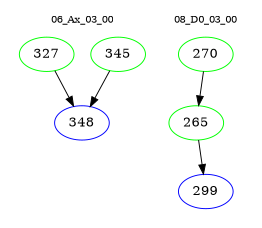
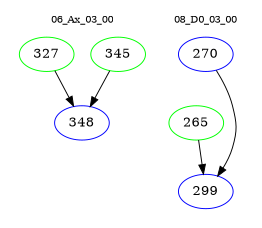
node "270": color green -> blue
edge "270" -> "265": now "270" -> "299"
